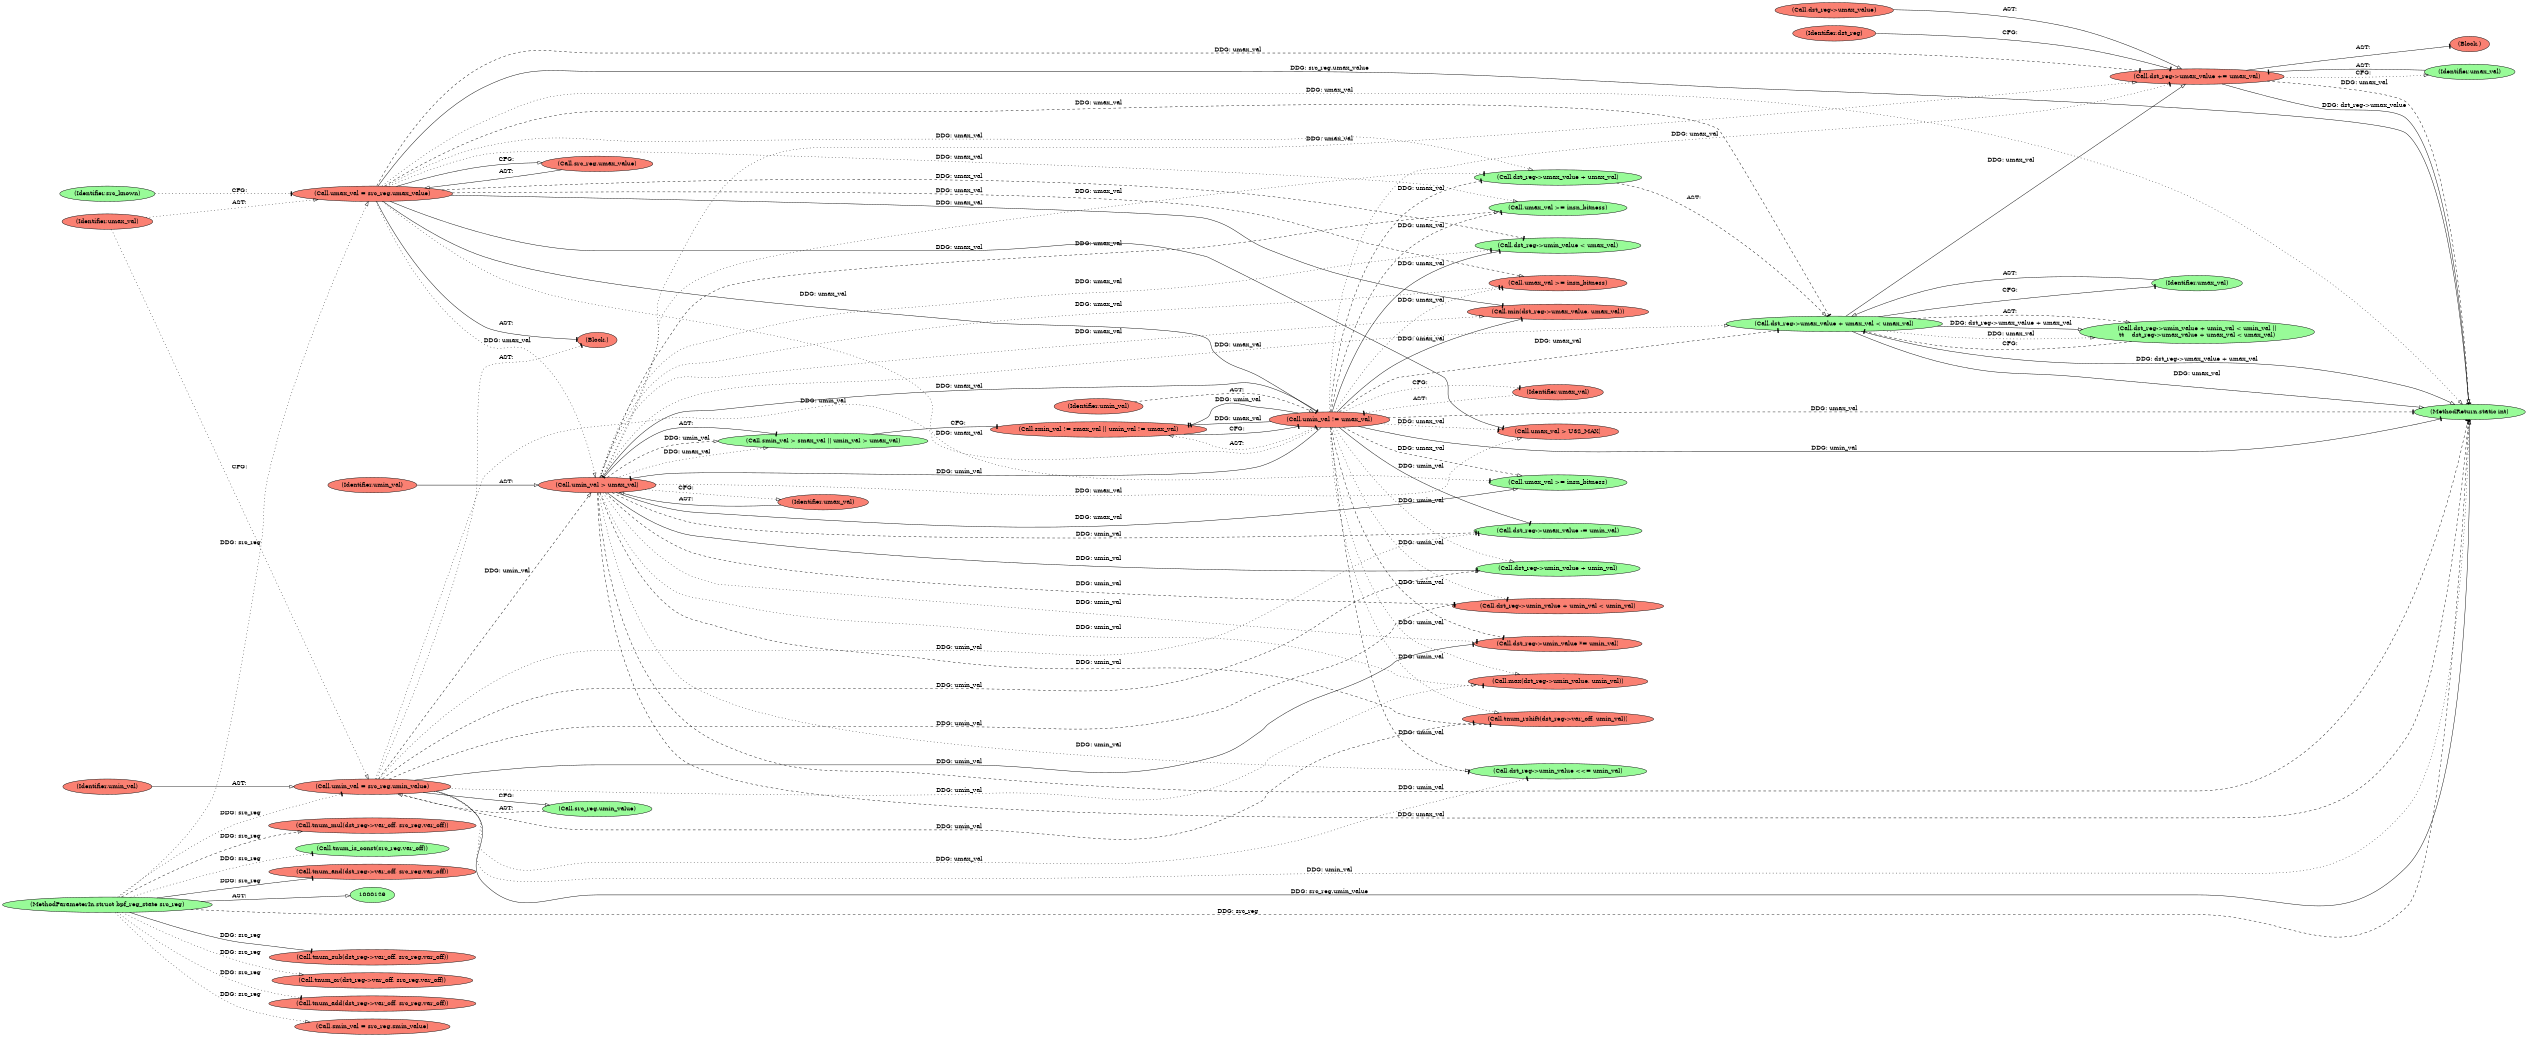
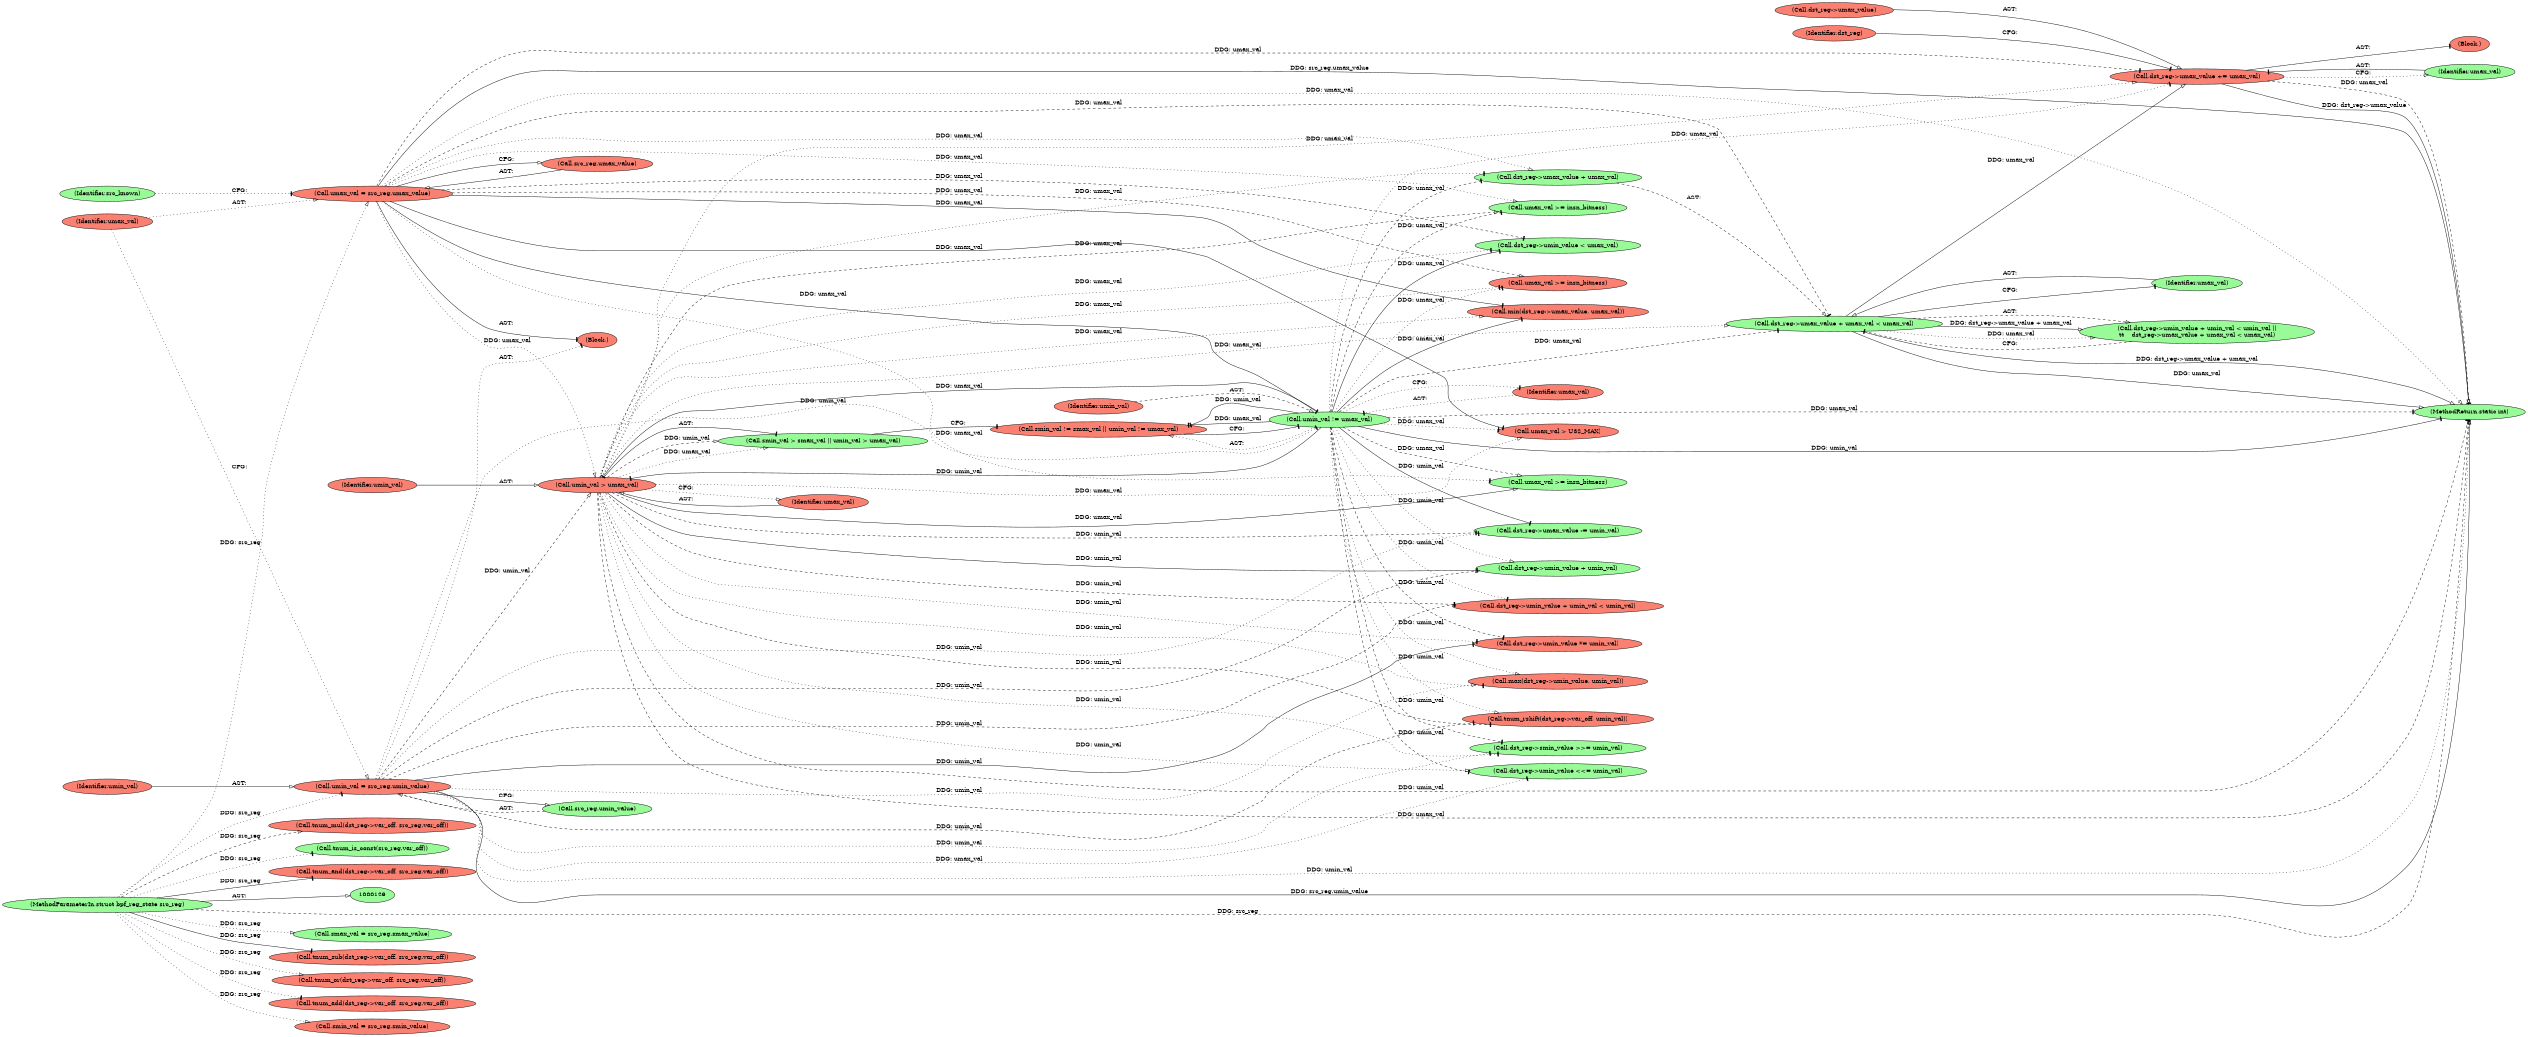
node "(Call,umin_val != umax_val)": fillcolor salmon -> palegreen
node "(Call,dst_reg->smin_value >>= umin_val)": added
node "(Call,smax_val = src_reg.smax_value)": added
